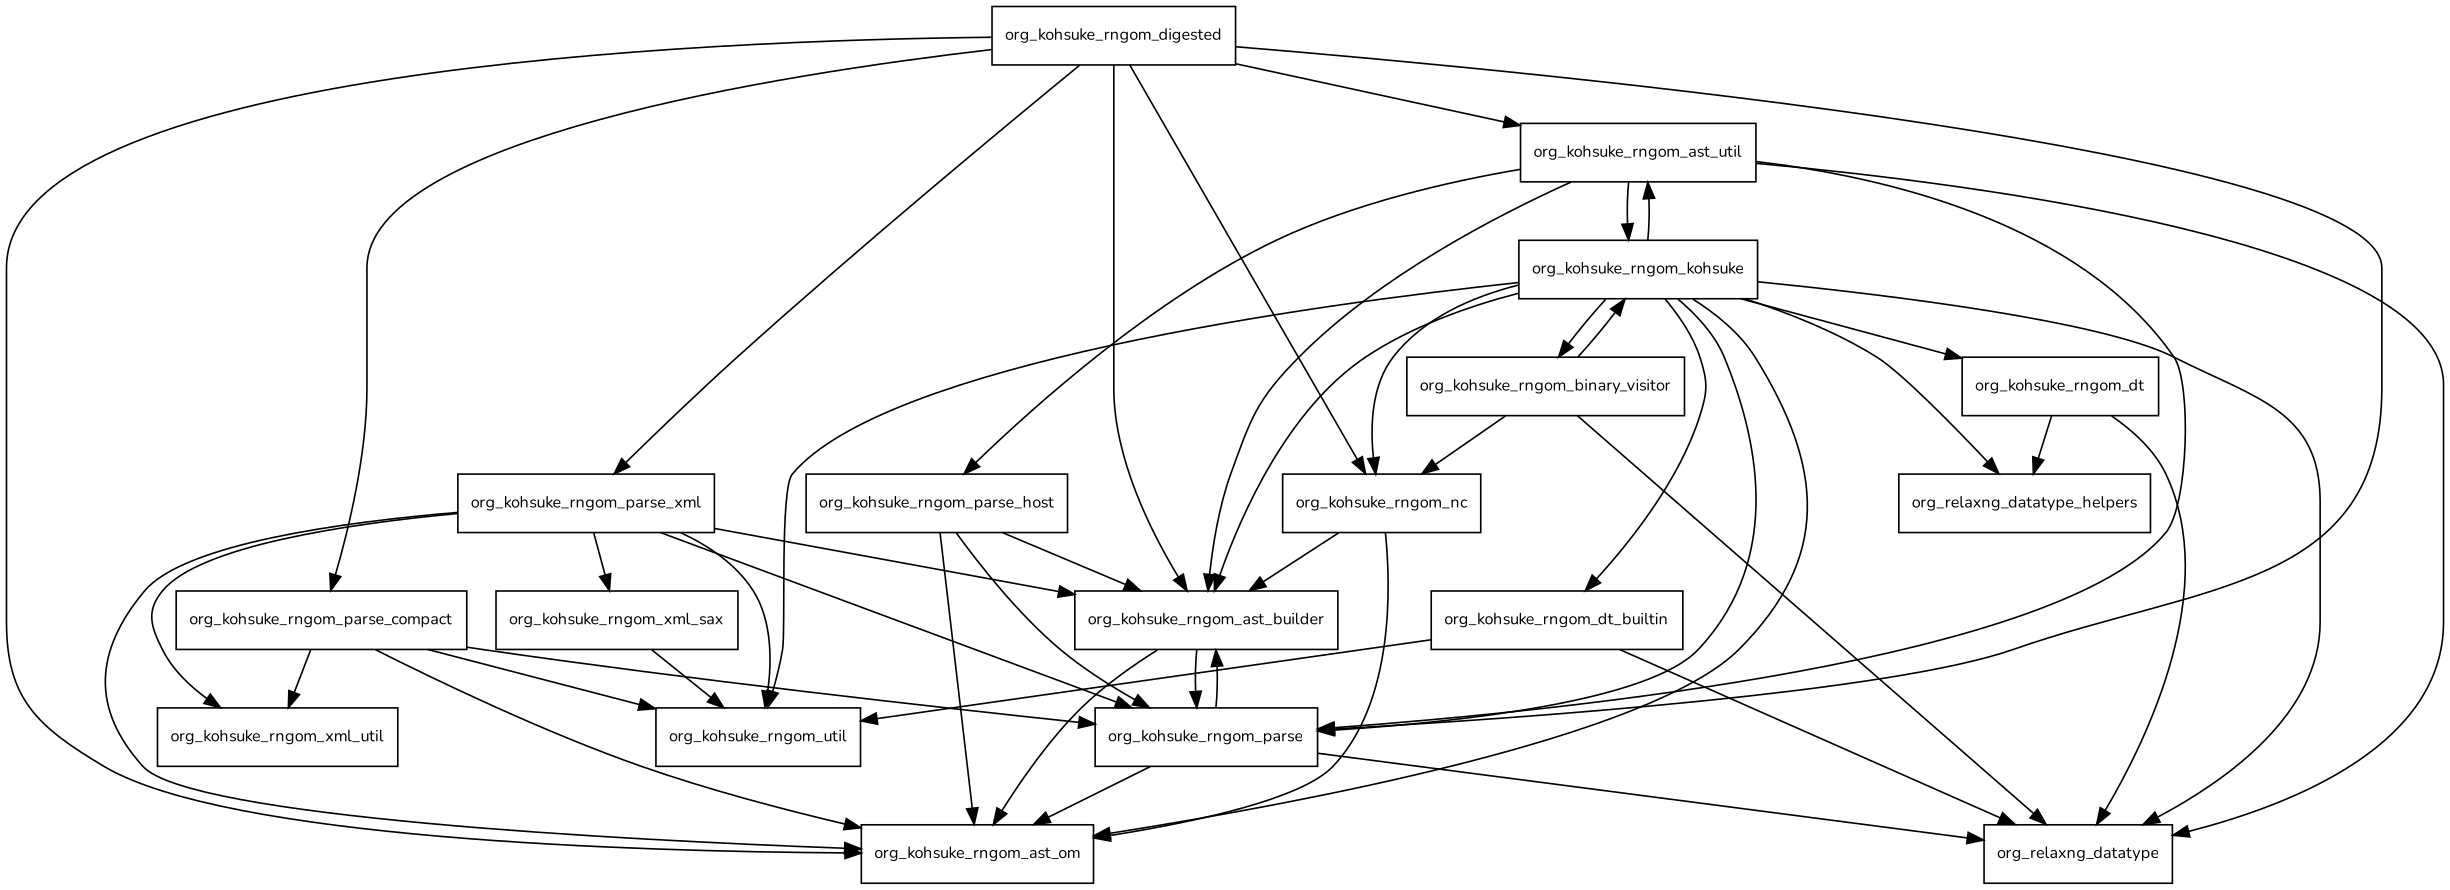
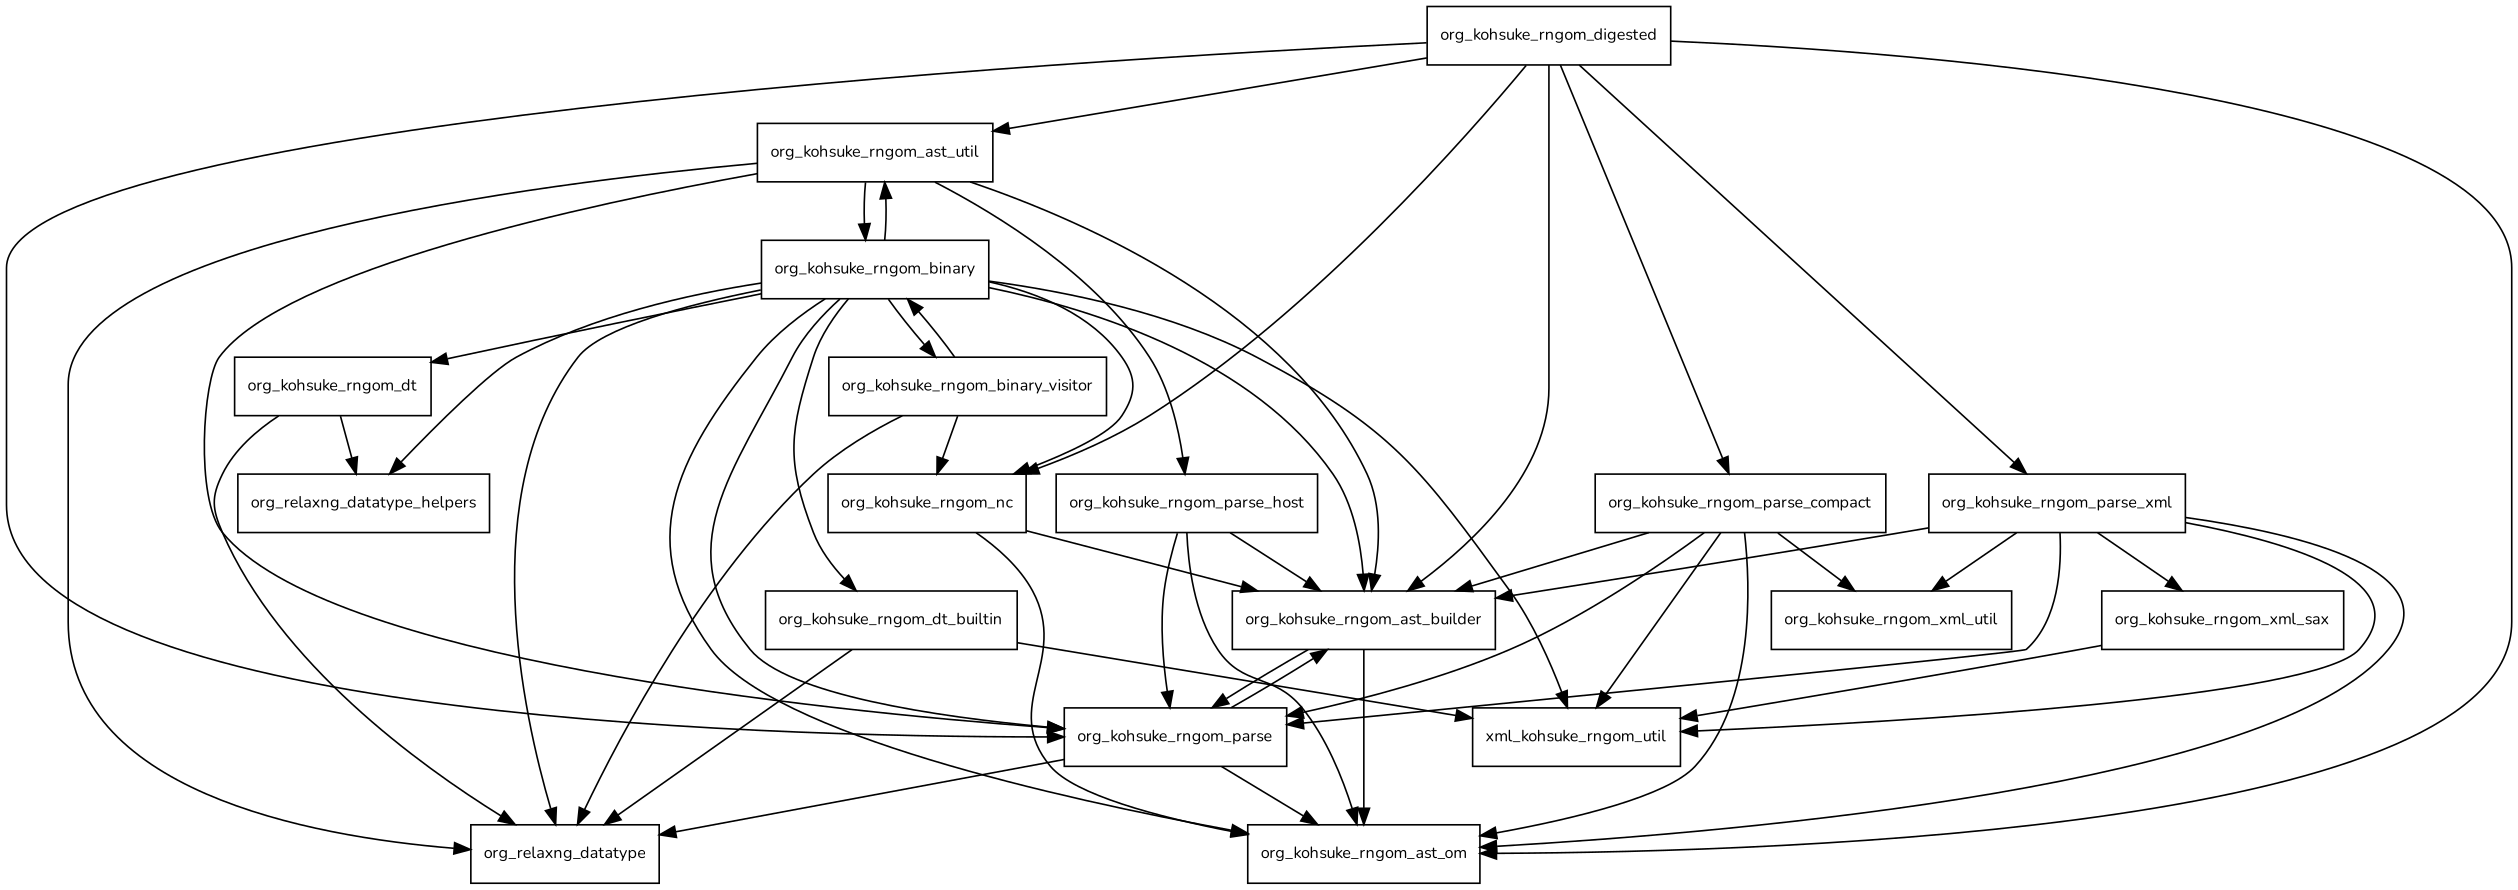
node "org_kohsuke_rngom_kohsuke": label "org_kohsuke_rngom_kohsuke" -> "org_kohsuke_rngom_binary"
edge "org_kohsuke_rngom_parse_compact" -> "org_kohsuke_rngom_ast_builder": added
node "org_kohsuke_rngom_util": label "org_kohsuke_rngom_util" -> "xml_kohsuke_rngom_util"
